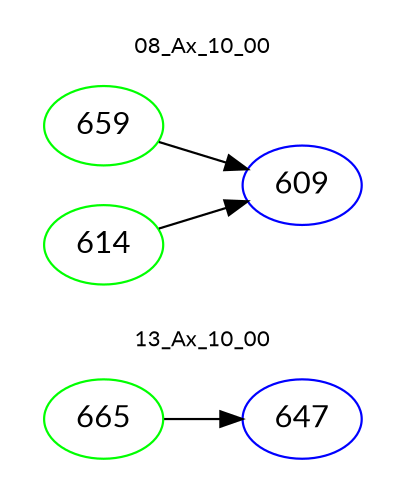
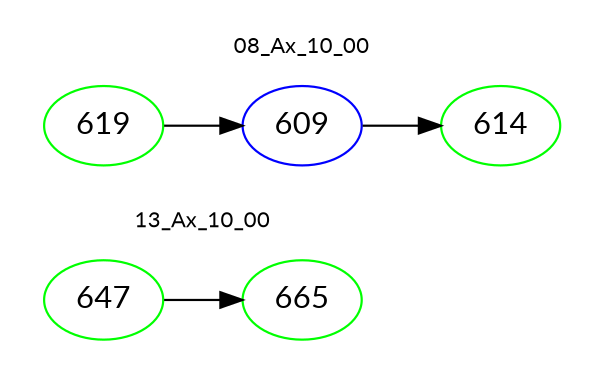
node "659": label "659" -> "619"
edge "614" -> "609": reversed
edge "665" -> "647": reversed
node "647": color blue -> green
